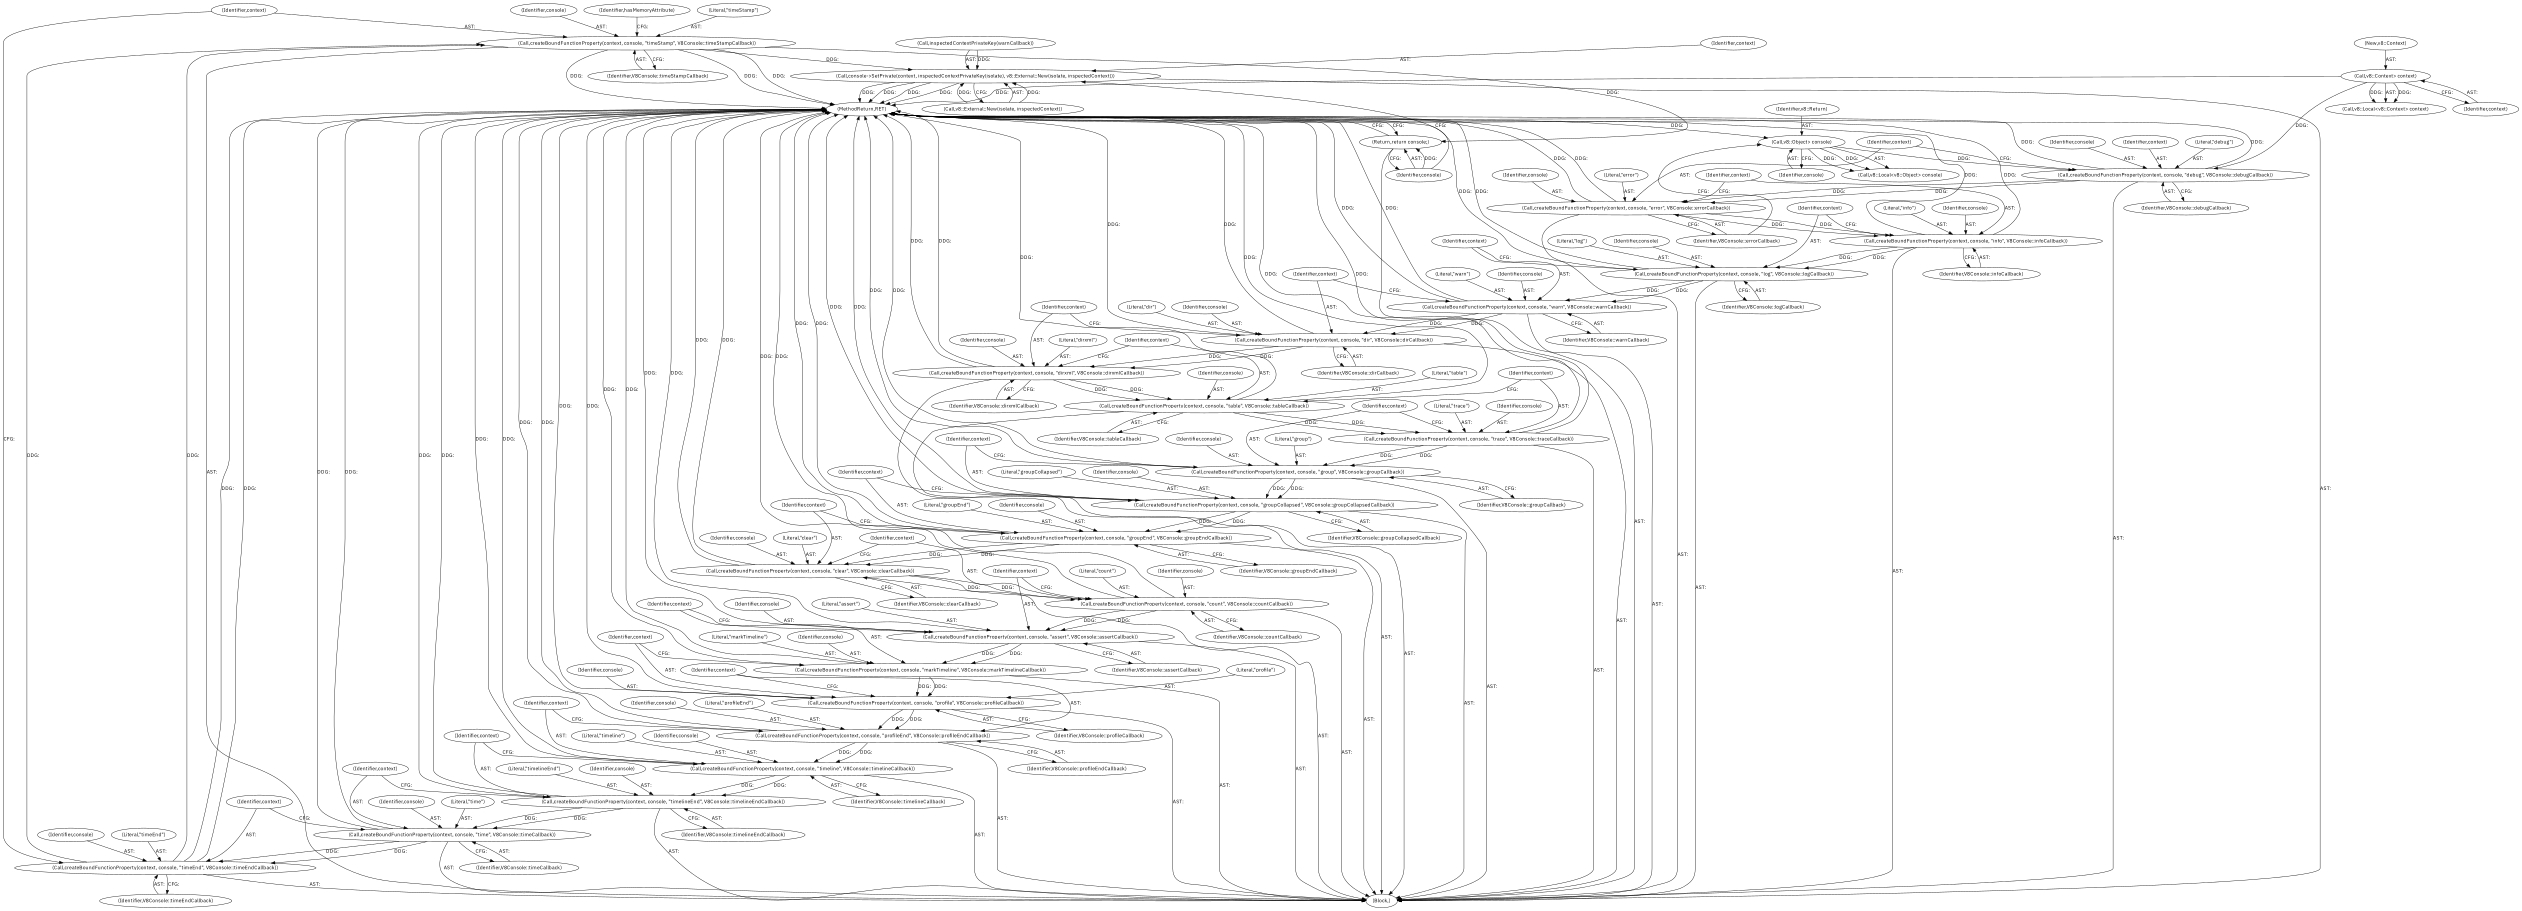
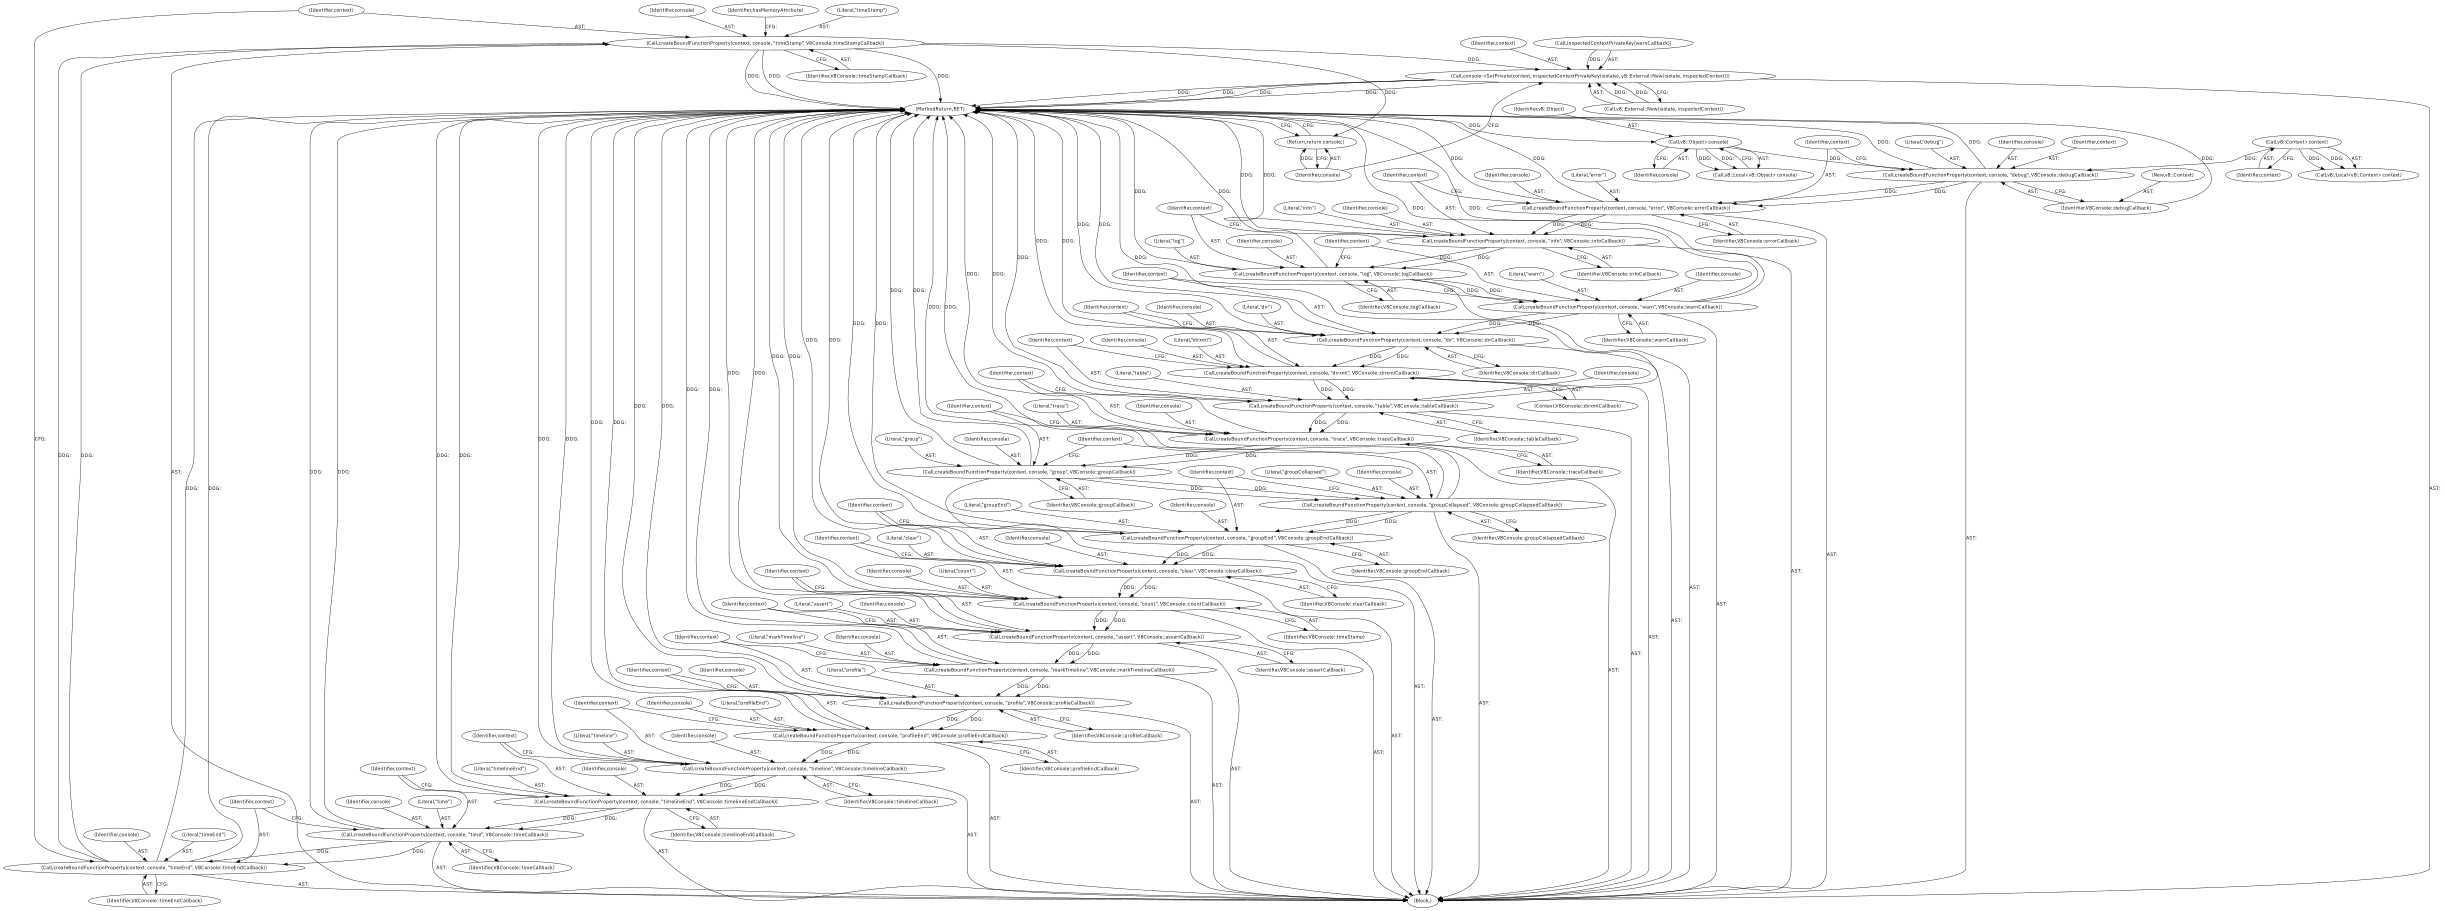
edge "(New,v8::Context)" -> "(Call,v8::Context> context)": now "(New,v8::Context)" -> "(Identifier,V8Console::debugCallback)"
edge "(Call,v8::Context> context)" -> "(MethodReturn,RET)": now "(Identifier,V8Console::debugCallback)" -> "(MethodReturn,RET)"
node "(Identifier,v8::Return)": label "(Identifier,v8::Return)" -> "(Identifier,v8::Object)"
edge "(Identifier,V8Console::errorCallback)" -> "(Call,v8::Object> console)": now "(Call,v8::Local<v8::Object> console)" -> "(Call,v8::Object> console)"
node "(Identifier,V8Console::dirxmlCallback)": label "(Identifier,V8Console::dirxmlCallback)" -> "(Context,V8Console::dirxmlCallback)"
node "(Identifier,V8Console::traceCallback)": added
edge "(Return,return console;)" -> "(Block,)": removed, label "AST:"
node "(Identifier,V8Console::countCallback)": label "(Identifier,V8Console::countCallback)" -> "(Identifier,V8Console::timeStamp)"
